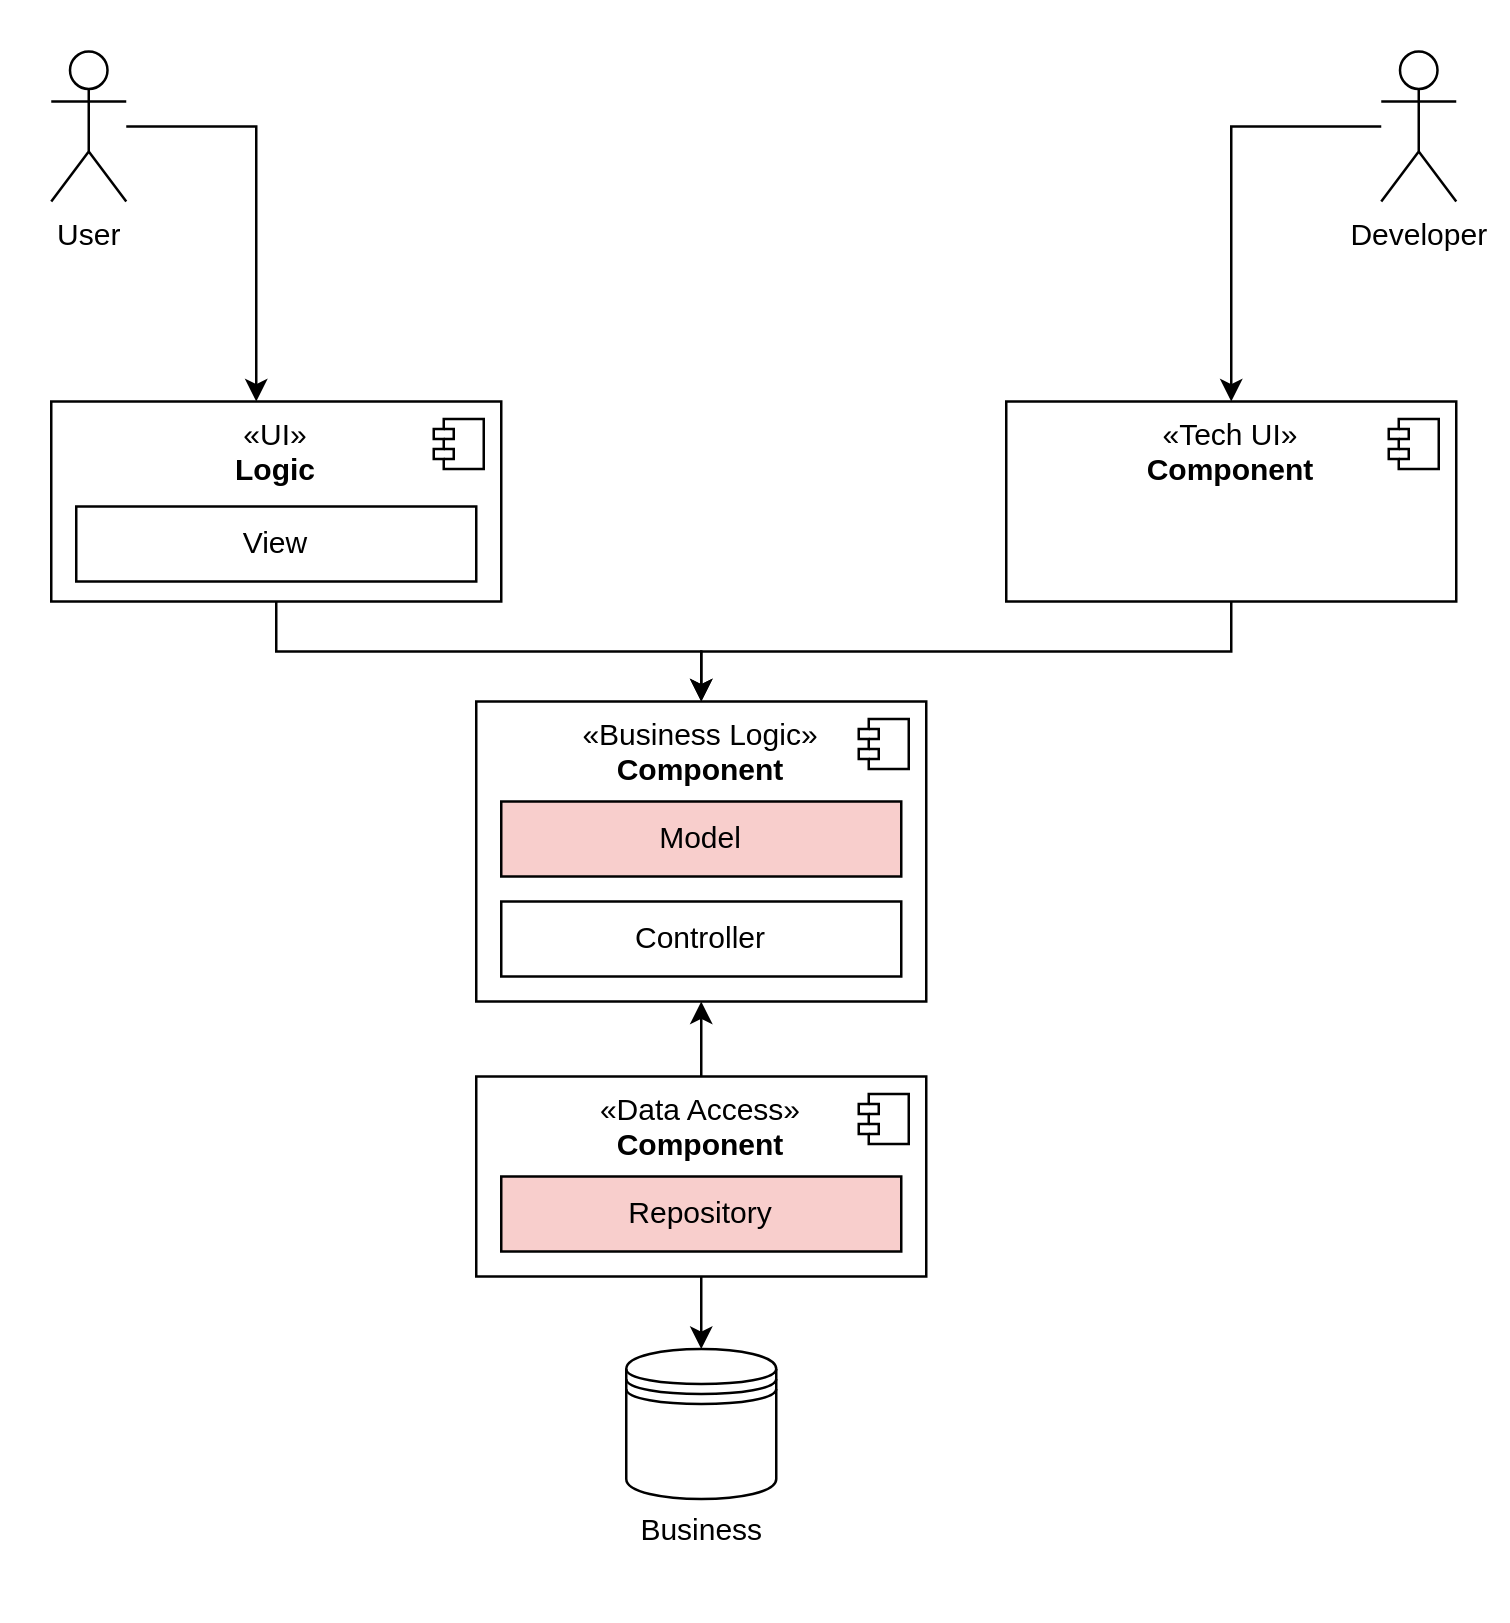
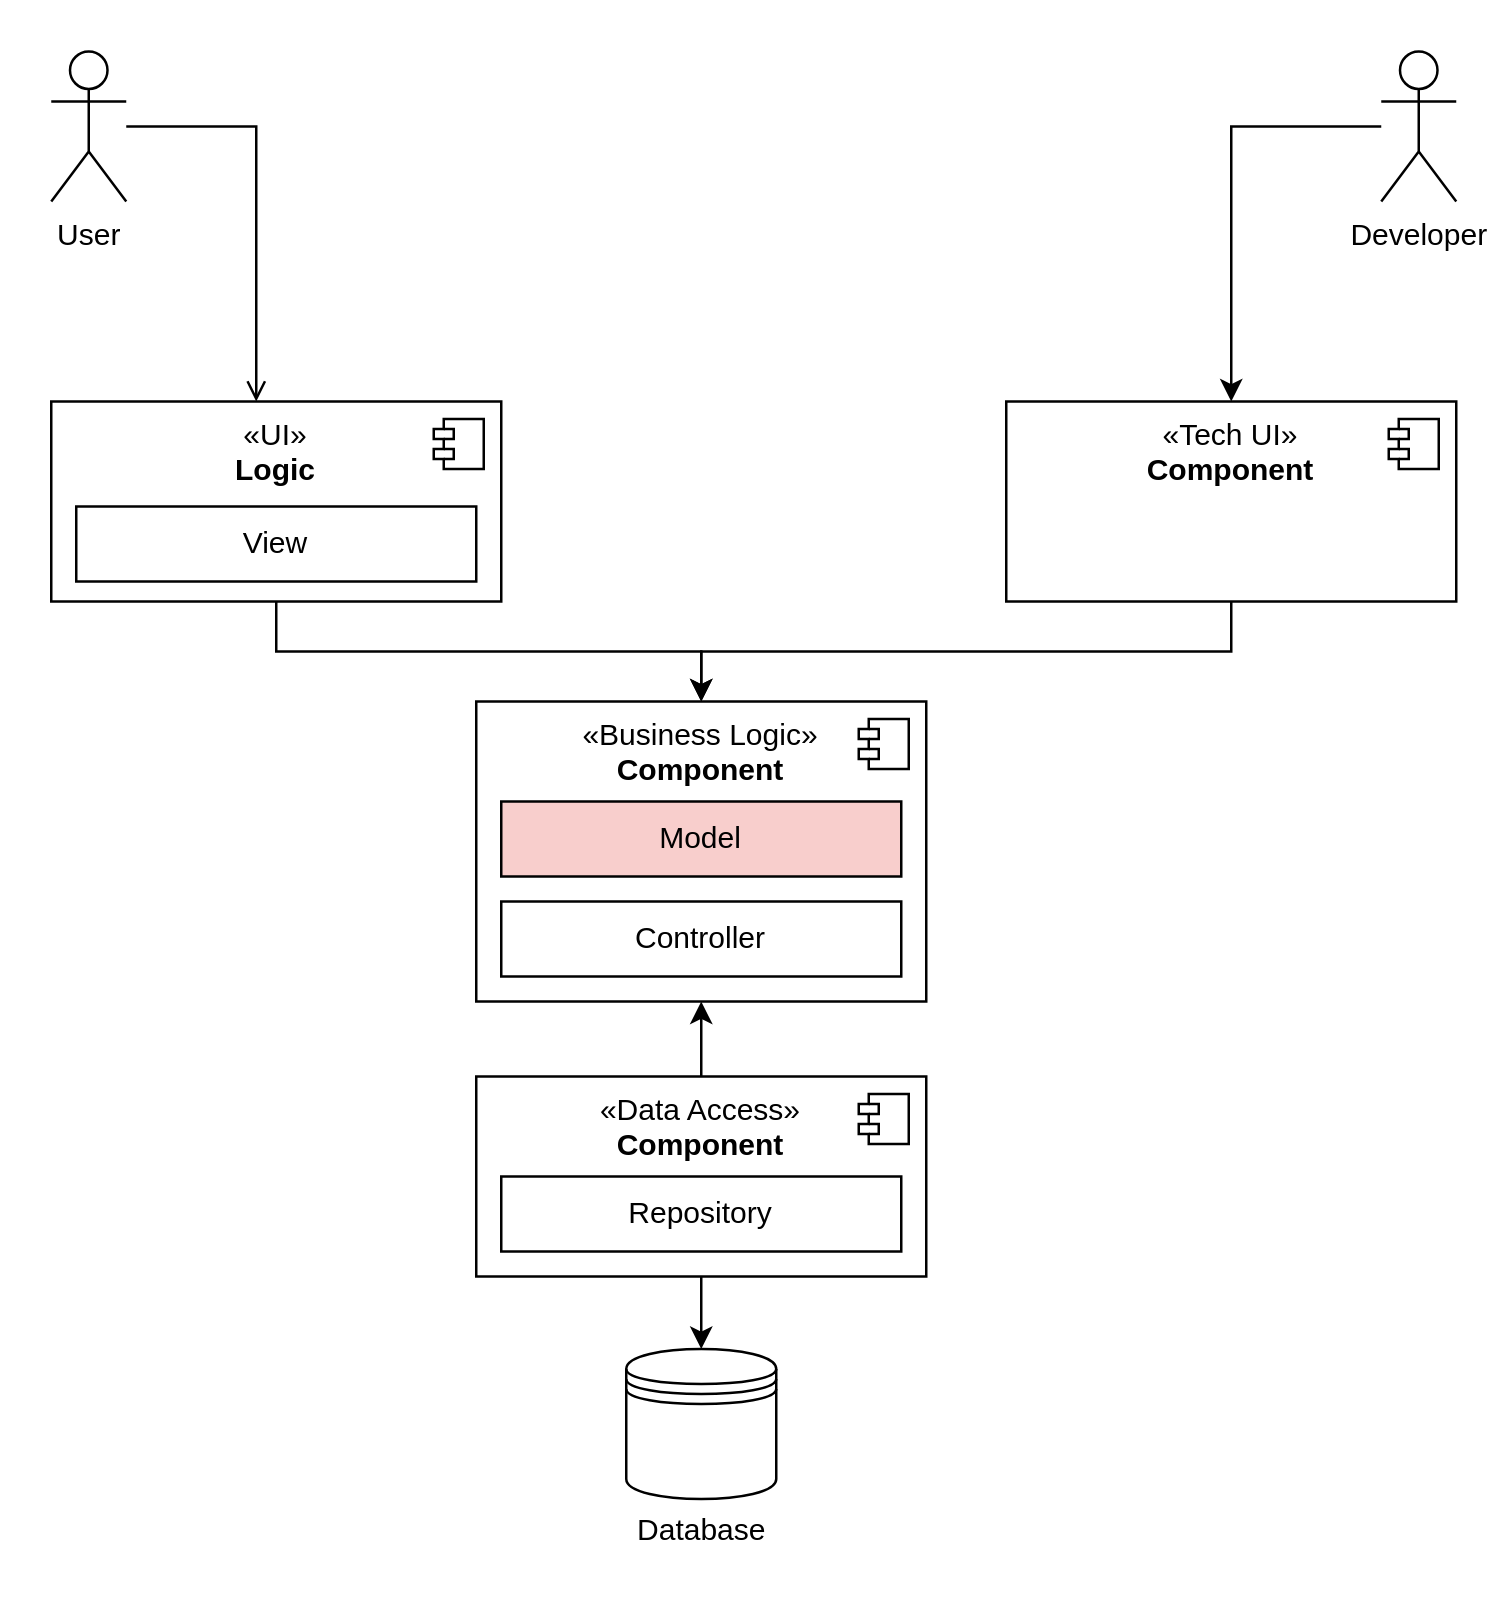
edge "User" -> "«UI» Logic": arrowhead classic -> open
node "Repository": fillcolor #f8cecc -> #ffffff
node "Business": label "Business" -> "Database"
